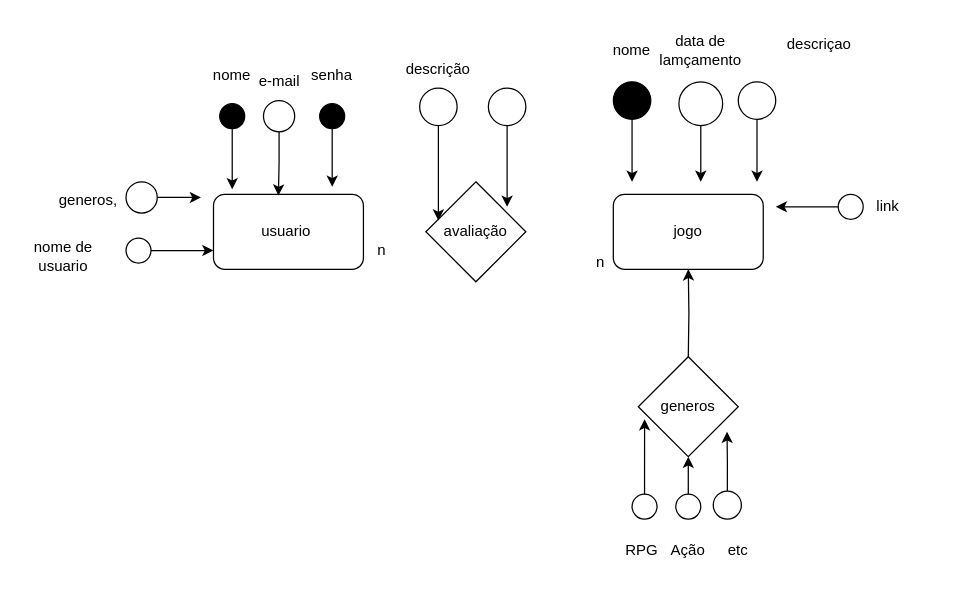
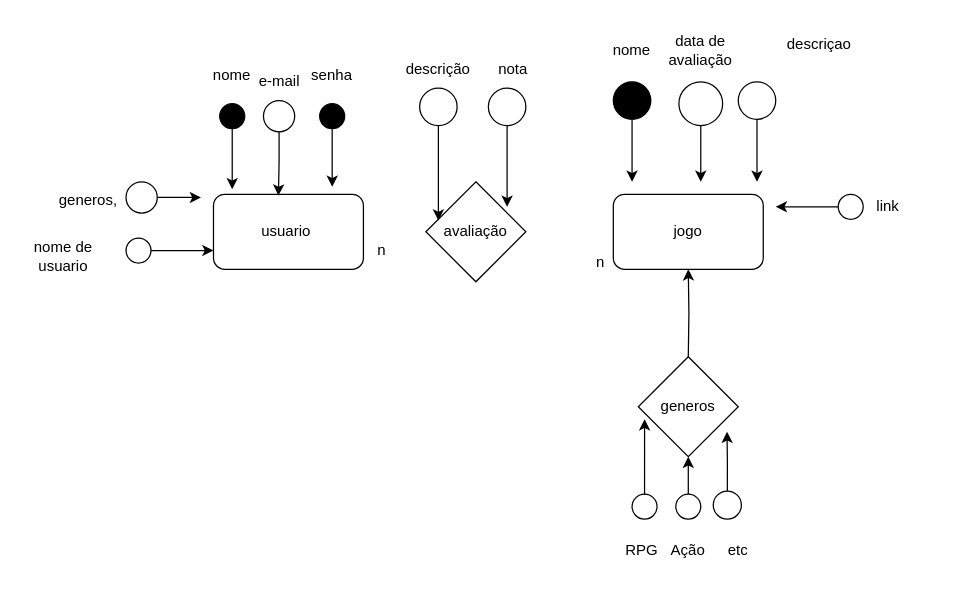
node "data de lamçamento": label "data de lamçamento" -> "data de avaliação"
node "nota": added
